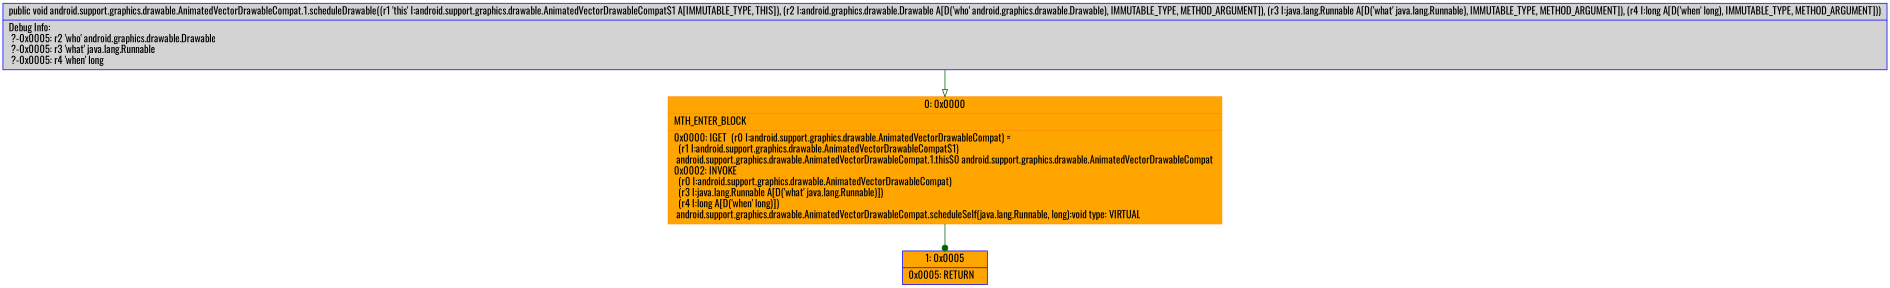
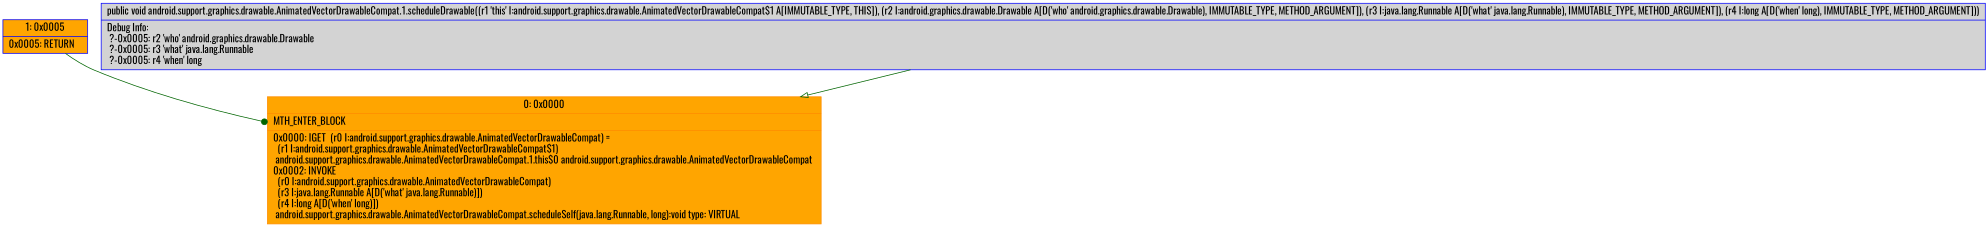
edge "0: 0x0000" -> "1: 0x0005": reversed
